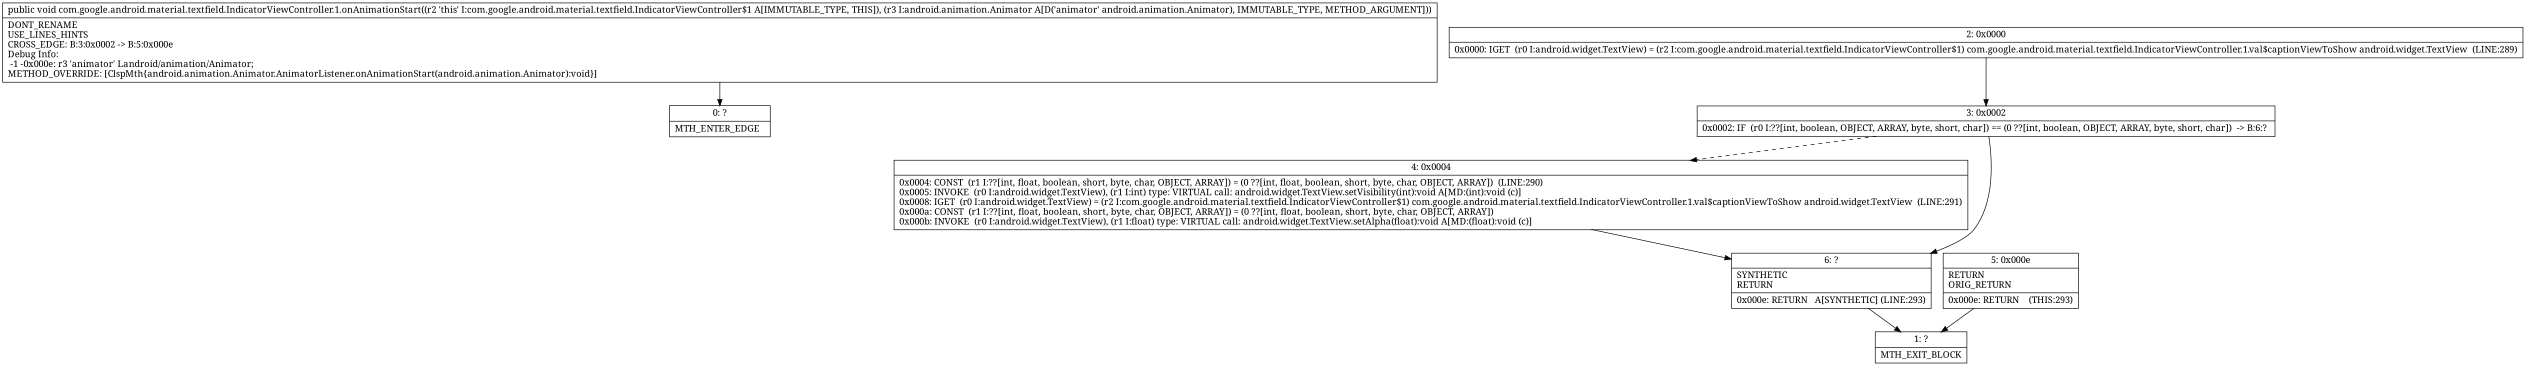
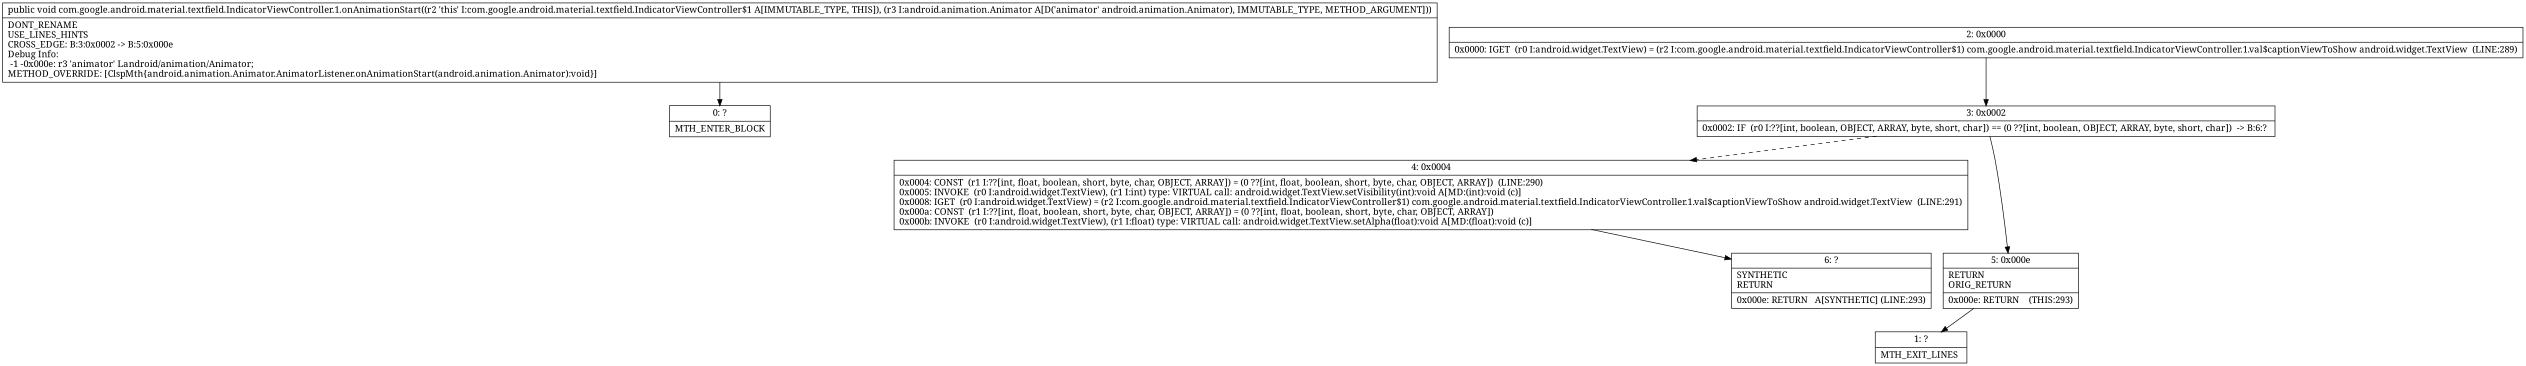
node "0: ?": text "MTH_ENTER_EDGE" -> "MTH_ENTER_BLOCK"
edge "3: 0x0002" -> "6: ?": now "3: 0x0002" -> "5: 0x000e"
edge "6: ?" -> "1: ?": removed
node "1: ?": text "MTH_EXIT_BLOCK" -> "MTH_EXIT_LINES"
